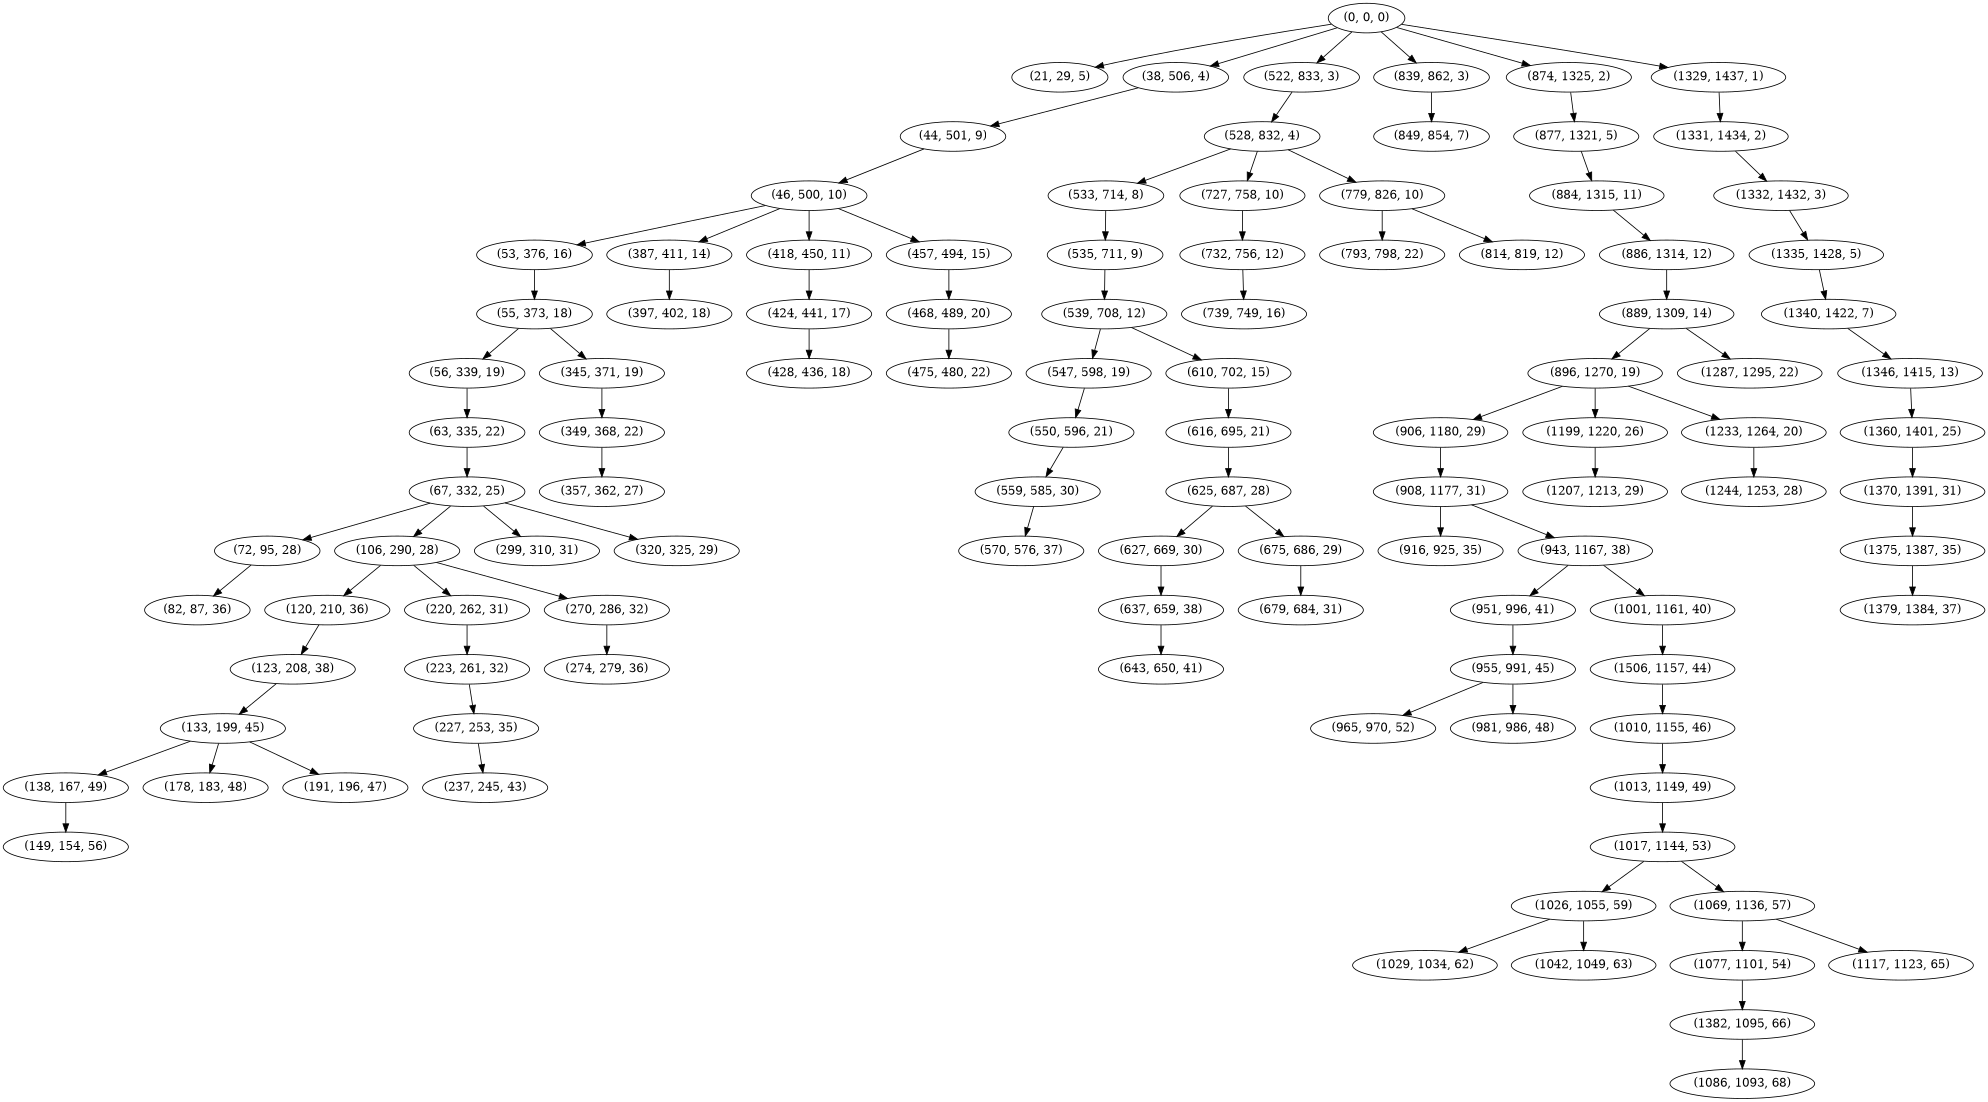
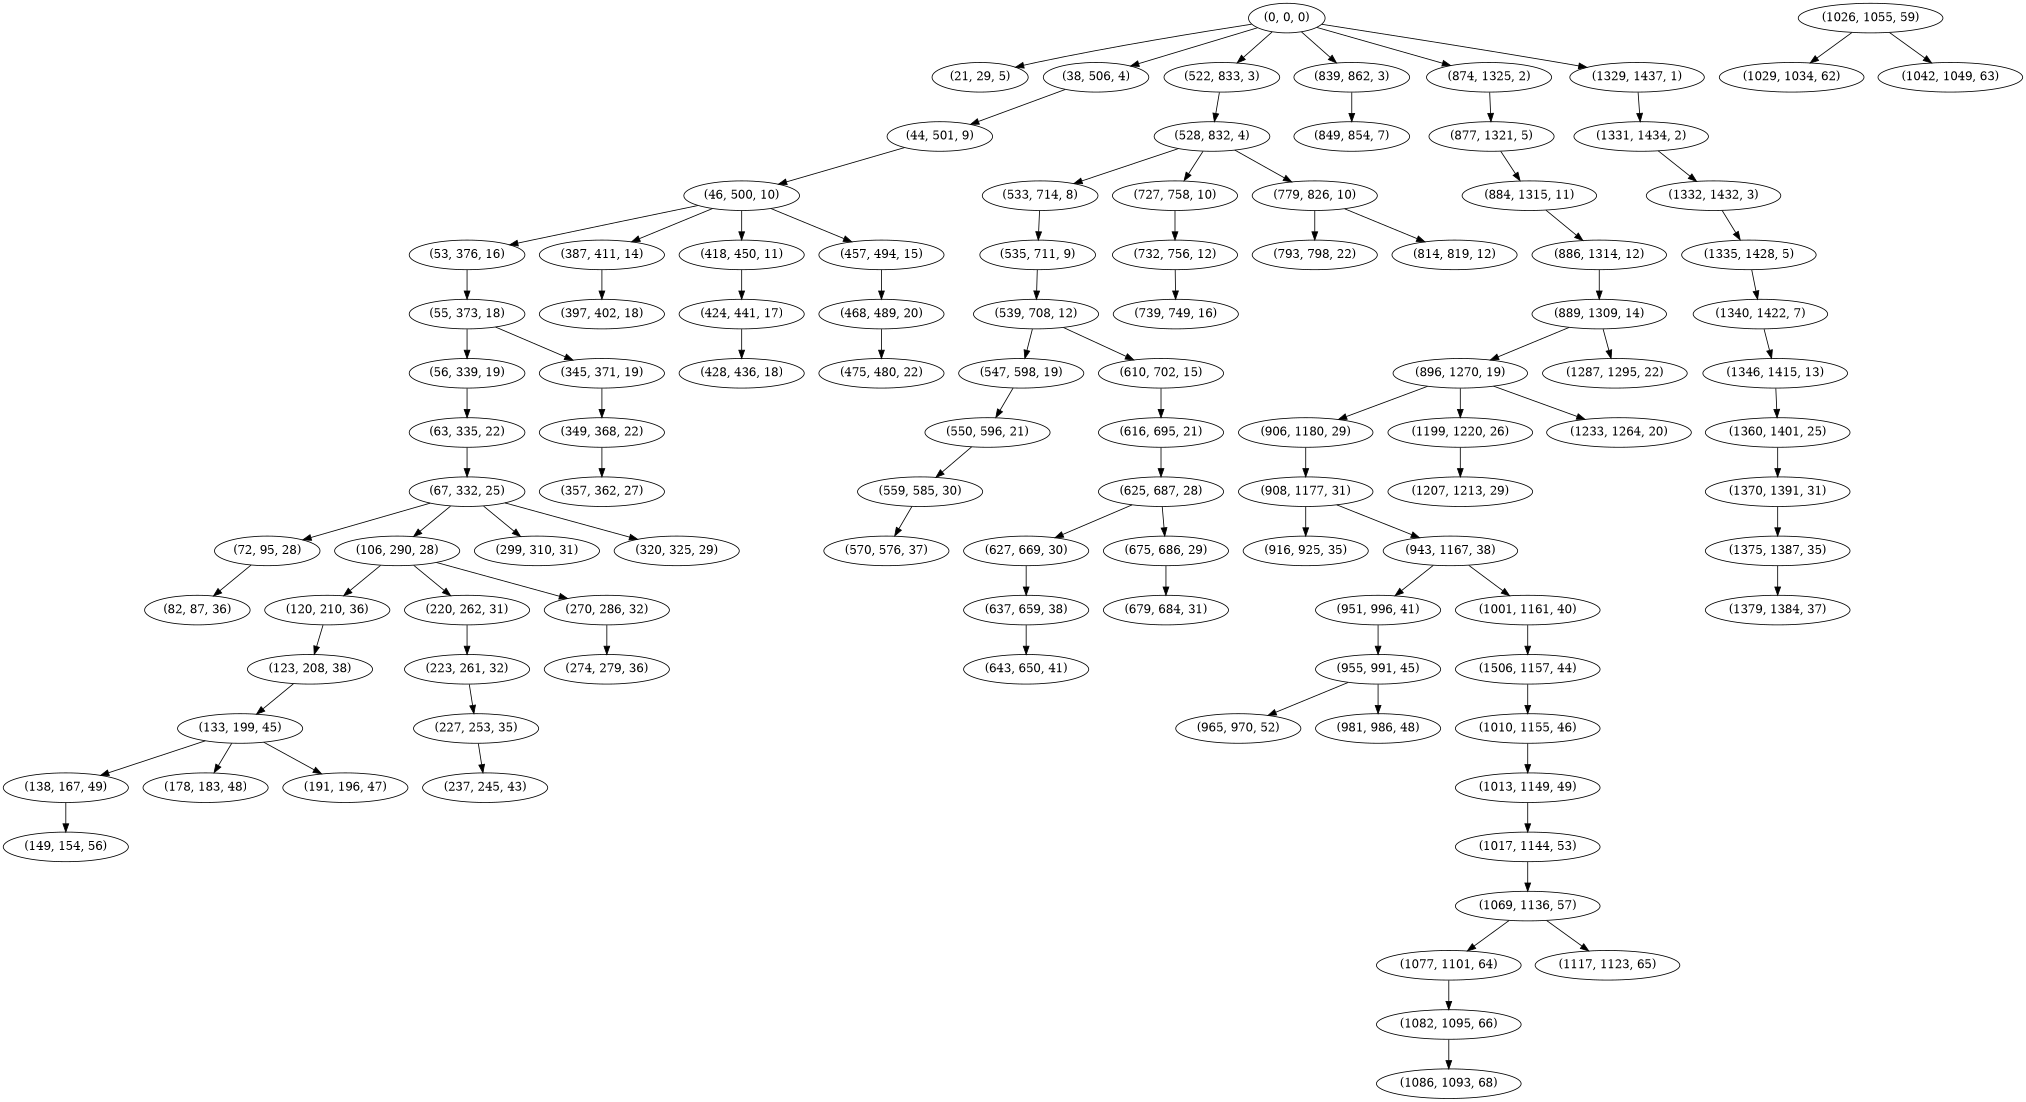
node "(1244, 1253, 28)": removed
edge "(1017, 1144, 53)" -> "(1026, 1055, 59)": removed
node "(1077, 1101, 54)": label "(1077, 1101, 54)" -> "(1077, 1101, 64)"
node "(1382, 1095, 66)": label "(1382, 1095, 66)" -> "(1082, 1095, 66)"
